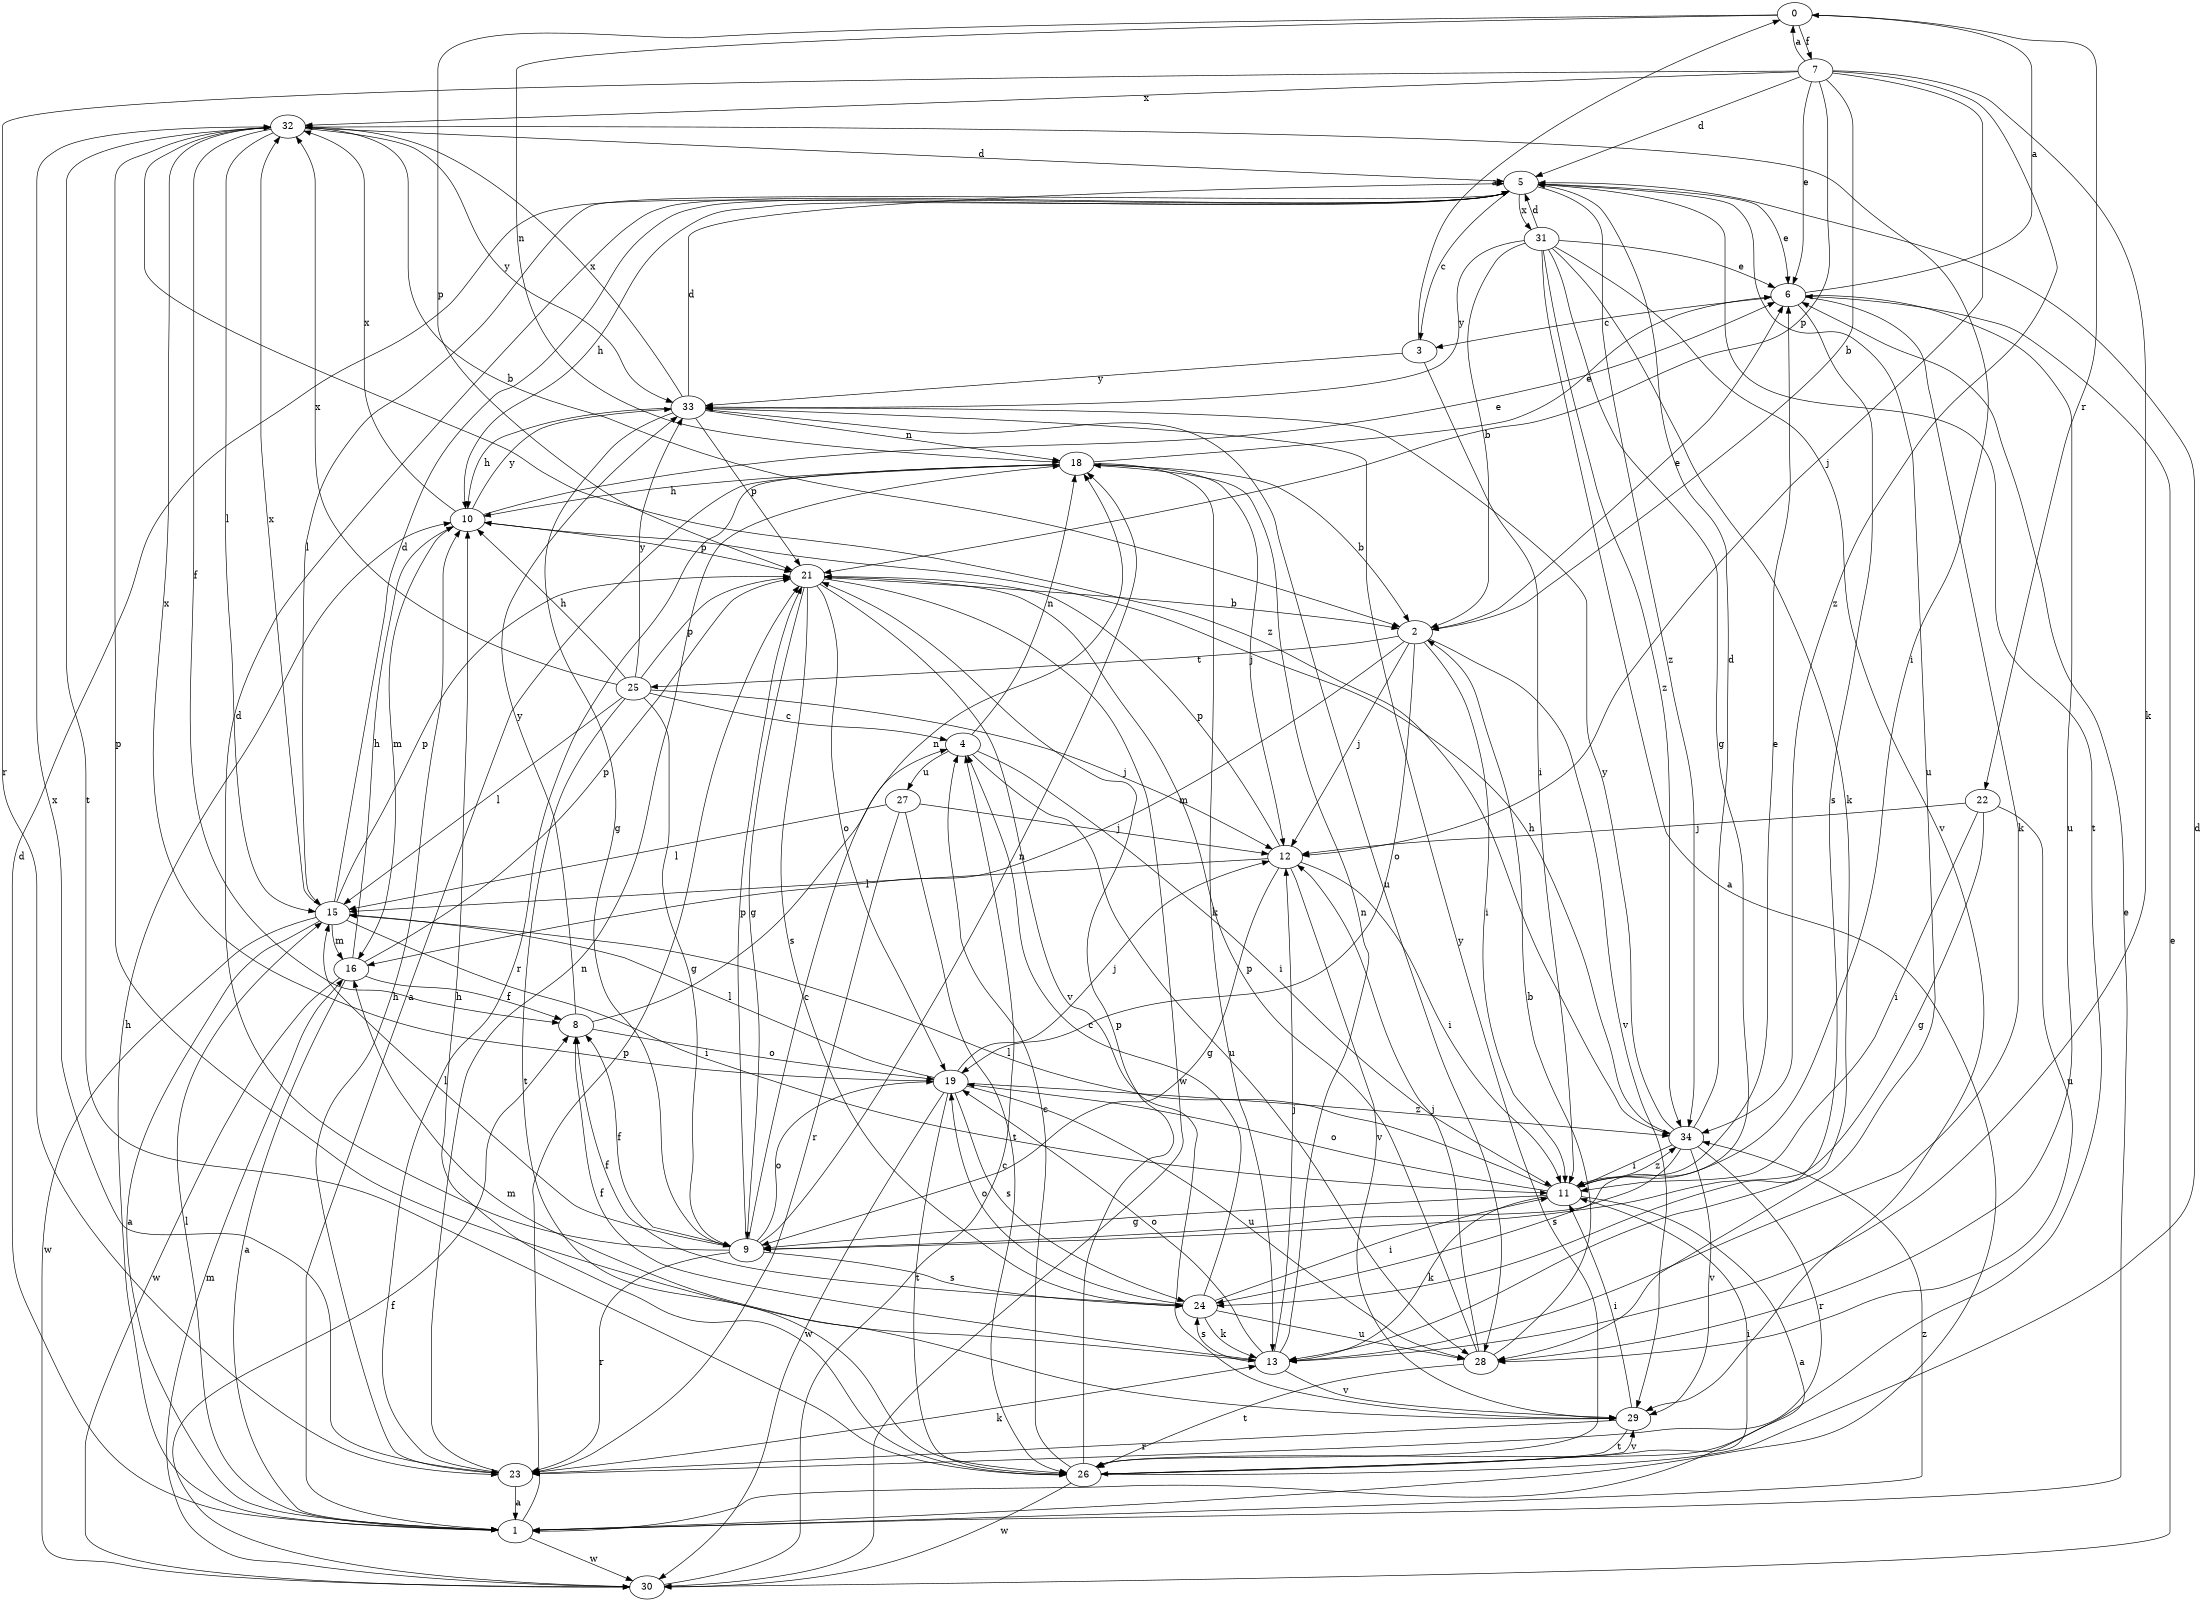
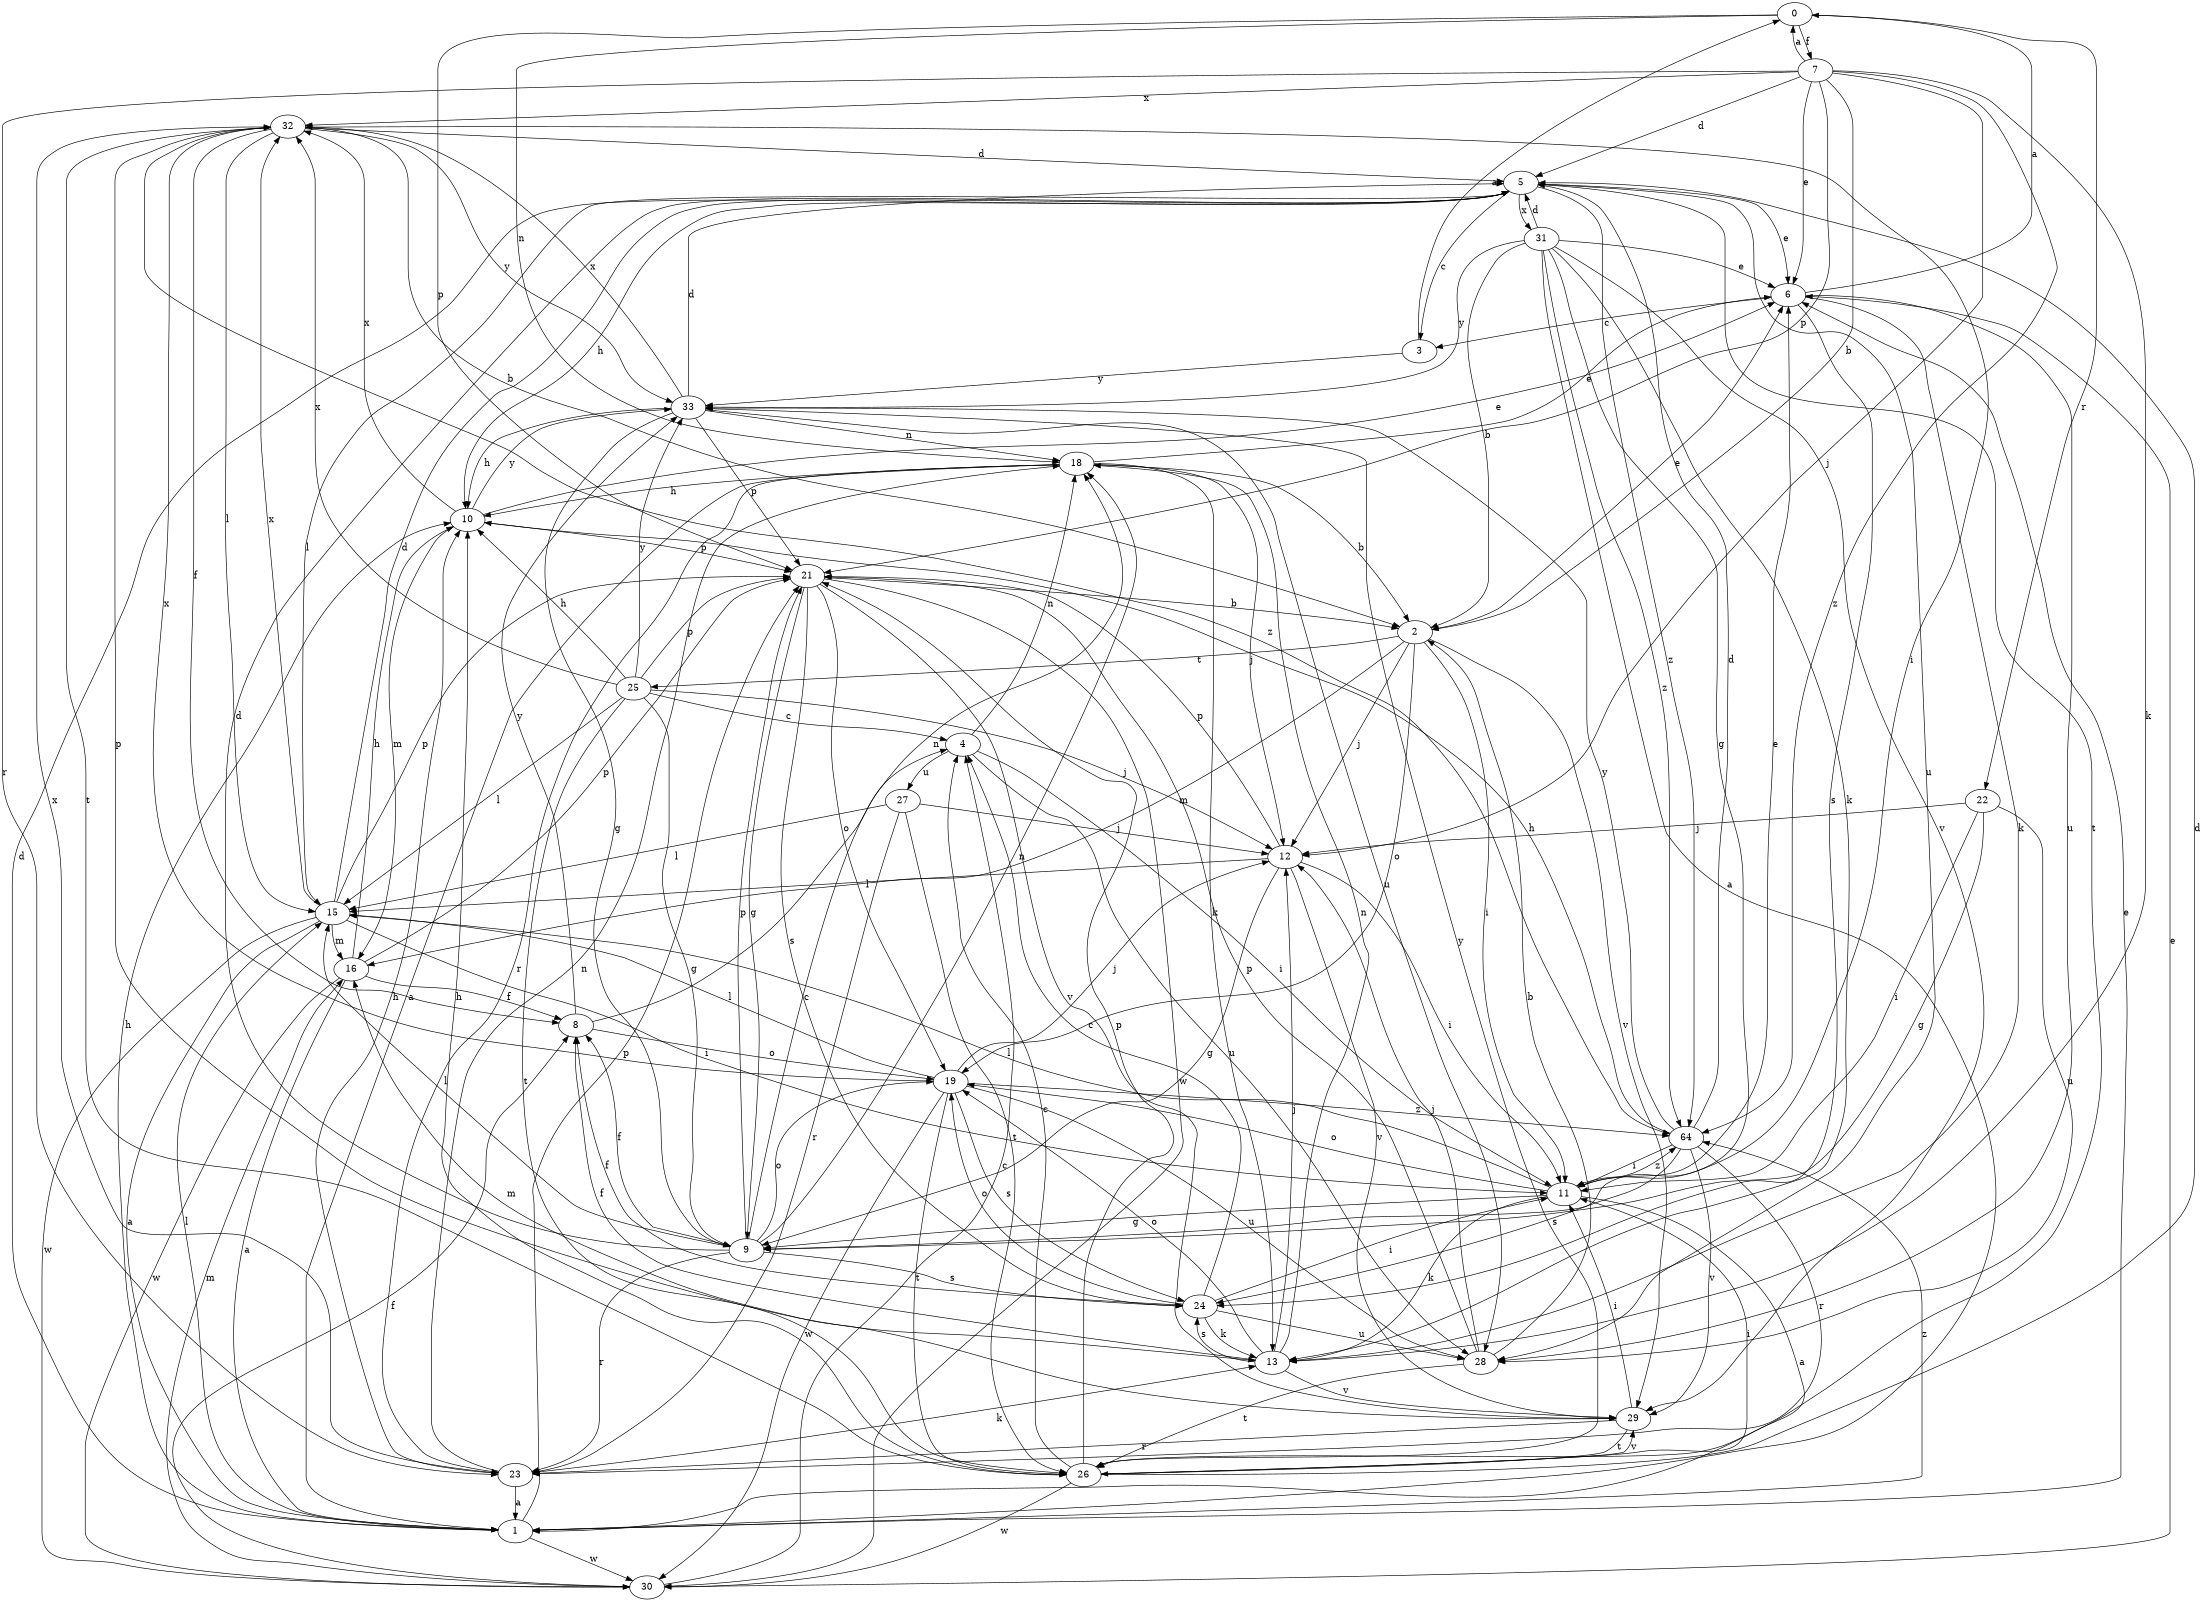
edge "3" -> "11": removed, label "i"
node "34": label "34" -> "64"
